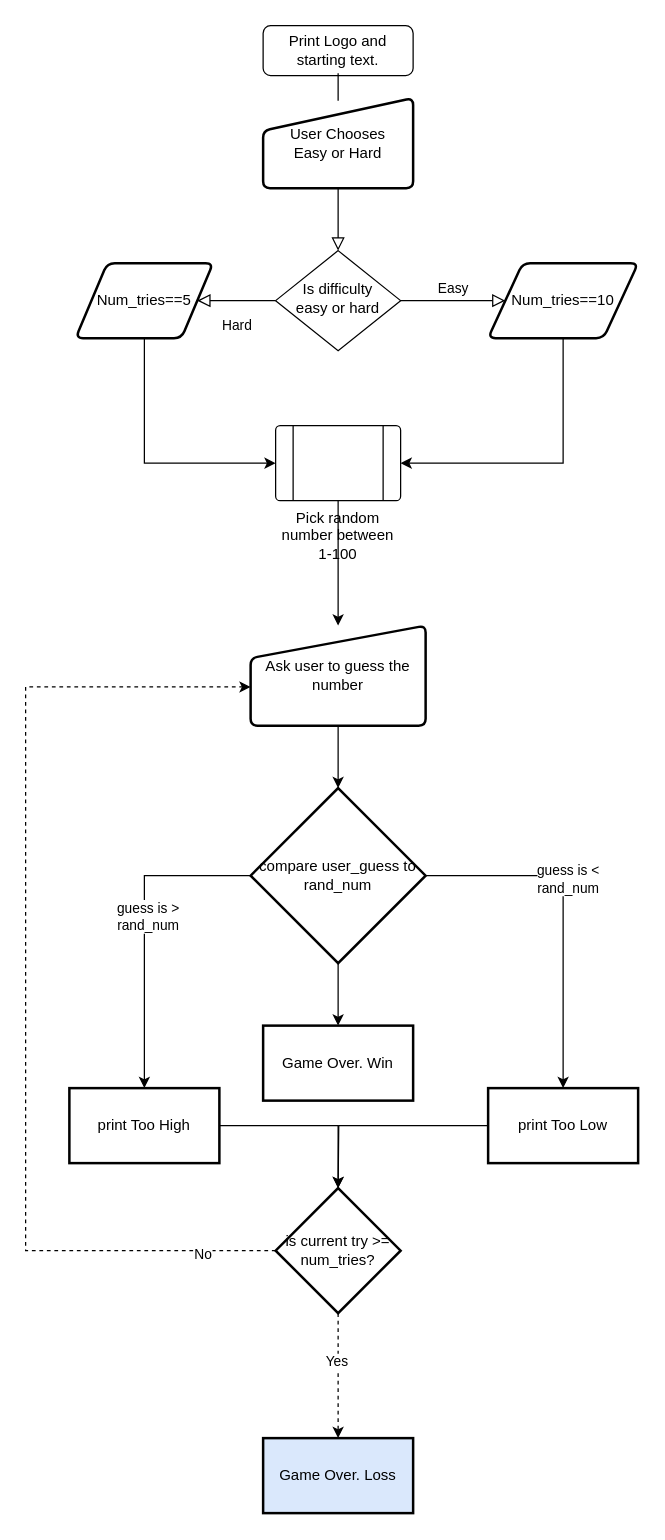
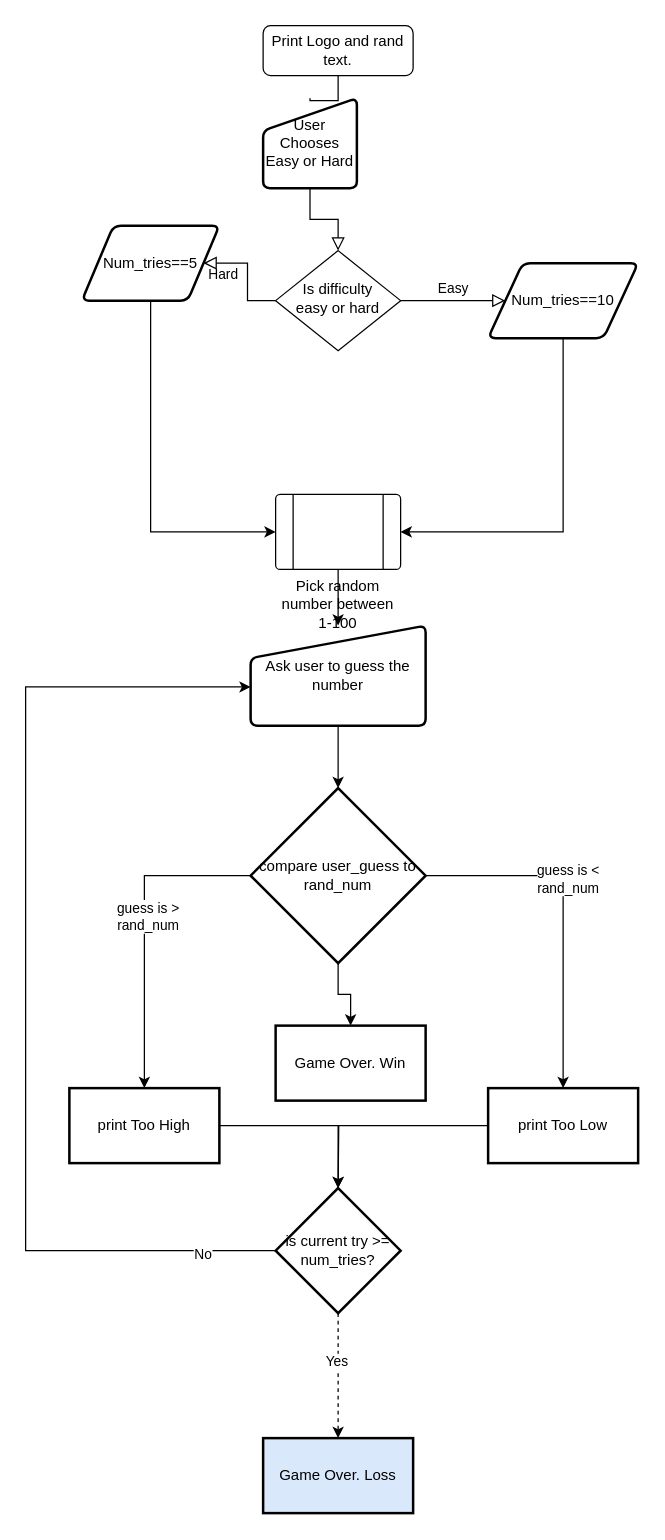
node "Print Logo and starting text.": label "Print Logo and starting text." -> "Print Logo and rand text."
node "User Chooses Easy or Hard": size 150x90 -> 94x90
node "Num_tries==5": moved (144, 301) -> (151, 263)
node "Pick random number between 1-100": moved (338, 463) -> (338, 532)
edge "is current try >= num_tries?" -> "Ask user to guess the number": style dashed -> solid
node "Game Over. Win": moved (338, 1063) -> (351, 1063)
